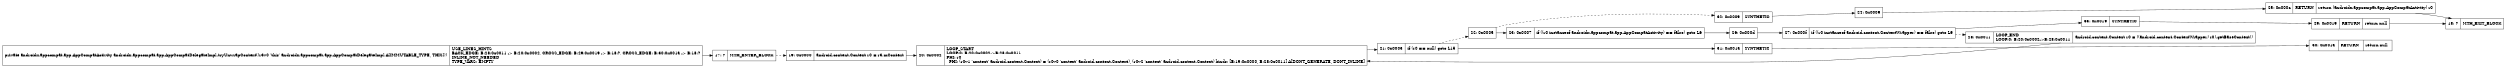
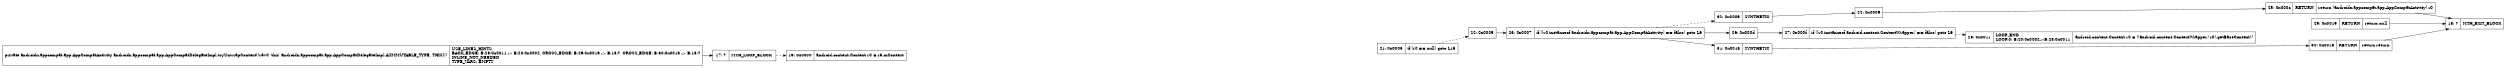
edge "22: 0x0005" -> "32: 0x0009": now "23: 0x0007" -> "32: 0x0009"
node "33: 0x0019": removed
edge "30: 0x001a" -> "18: ?": added
node "30: 0x001a": text "return null" -> "return return"
edge "21: 0x0003" -> "31: 0x001a": now "23: 0x0007" -> "31: 0x001a"
node "17: ?": text "MTH_ENTER_BLOCK" -> "MTH_LOOP_BLOCK"
node "20: 0x0002": removed
